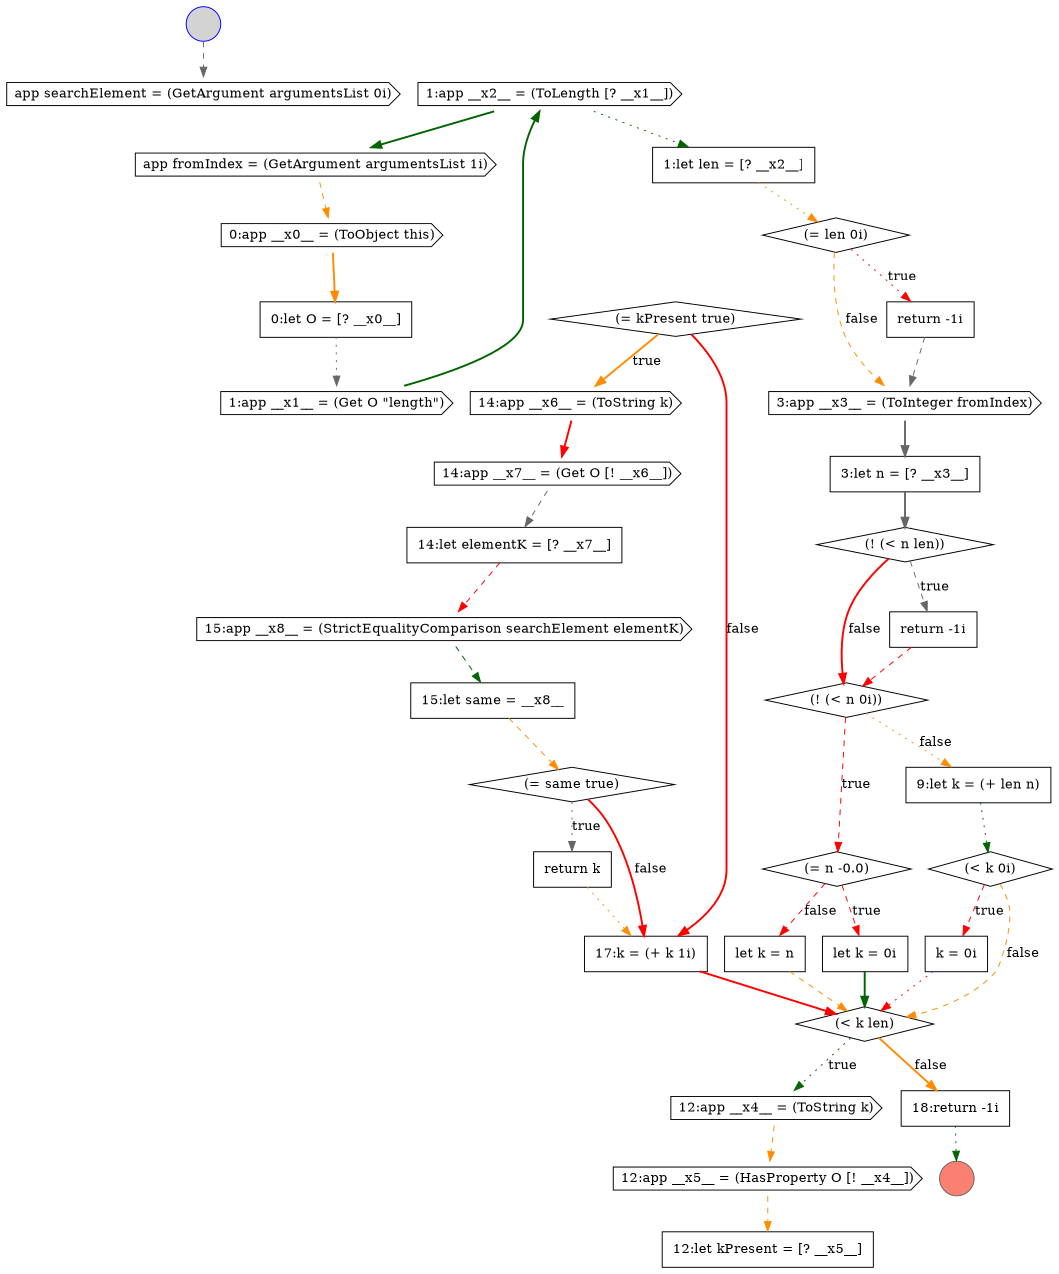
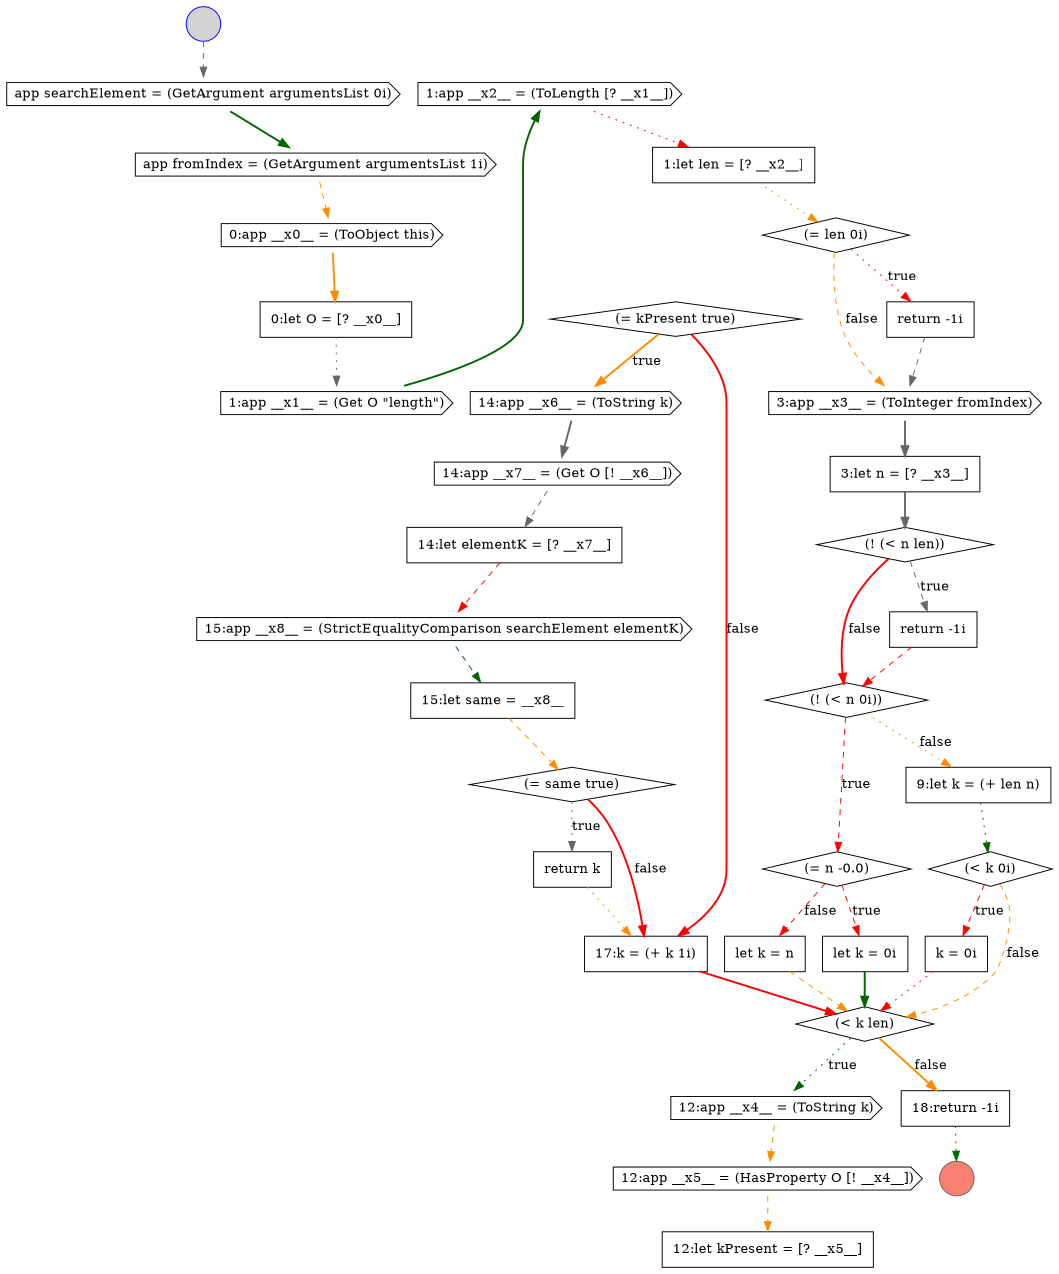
edge "1:app __x2__ = (ToLength [? __x1__])" -> "1:let len = [? __x2__]": color darkgreen -> red
edge "1:app __x2__ = (ToLength [? __x1__])" -> "app fromIndex = (GetArgument argumentsList 1i)": now "app searchElement = (GetArgument argumentsList 0i)" -> "app fromIndex = (GetArgument argumentsList 1i)"
edge "14:app __x6__ = (ToString k)" -> "14:app __x7__ = (Get O [! __x6__])": color red -> gray40
